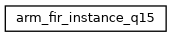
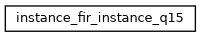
node "arm_fir_instance_q15": label "arm_fir_instance_q15" -> "instance_fir_instance_q15"
